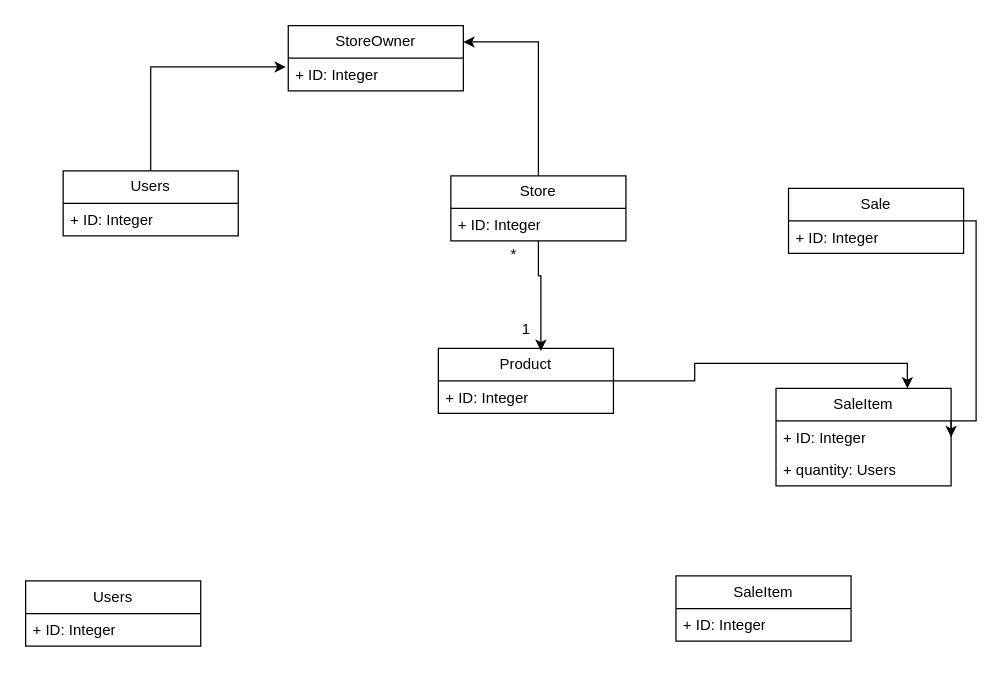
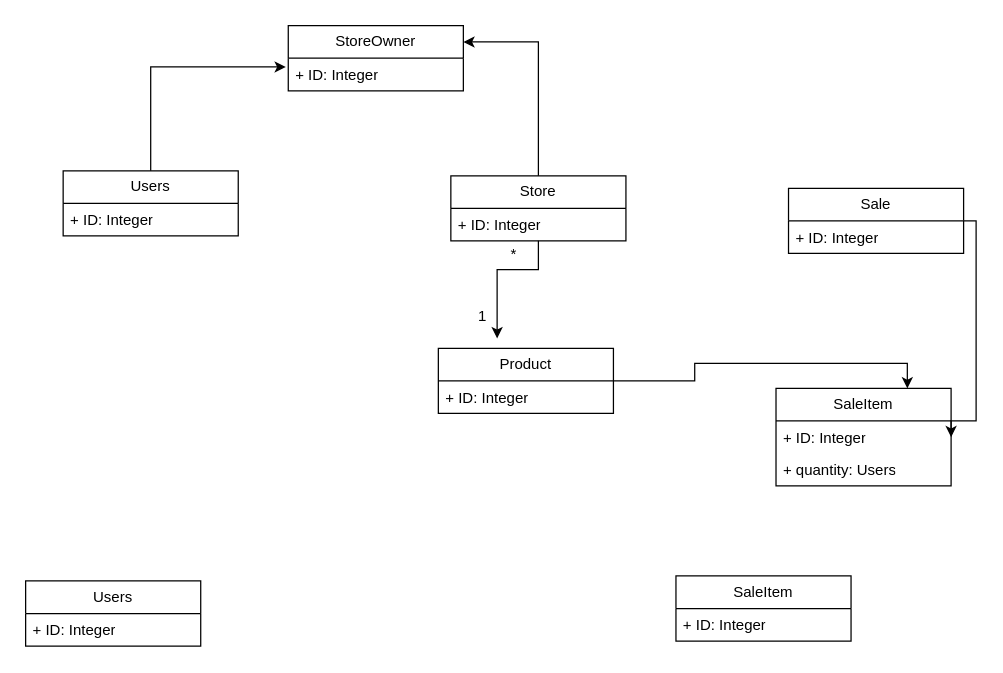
node "1": moved (526, 329) -> (482, 317)
